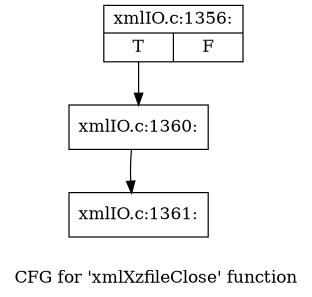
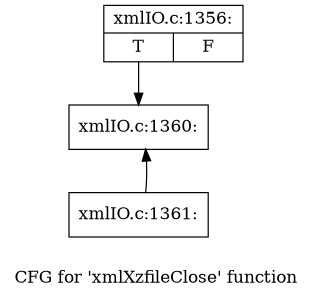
edge "xmlIO.c:1360:" -> "xmlIO.c:1361:": reversed
